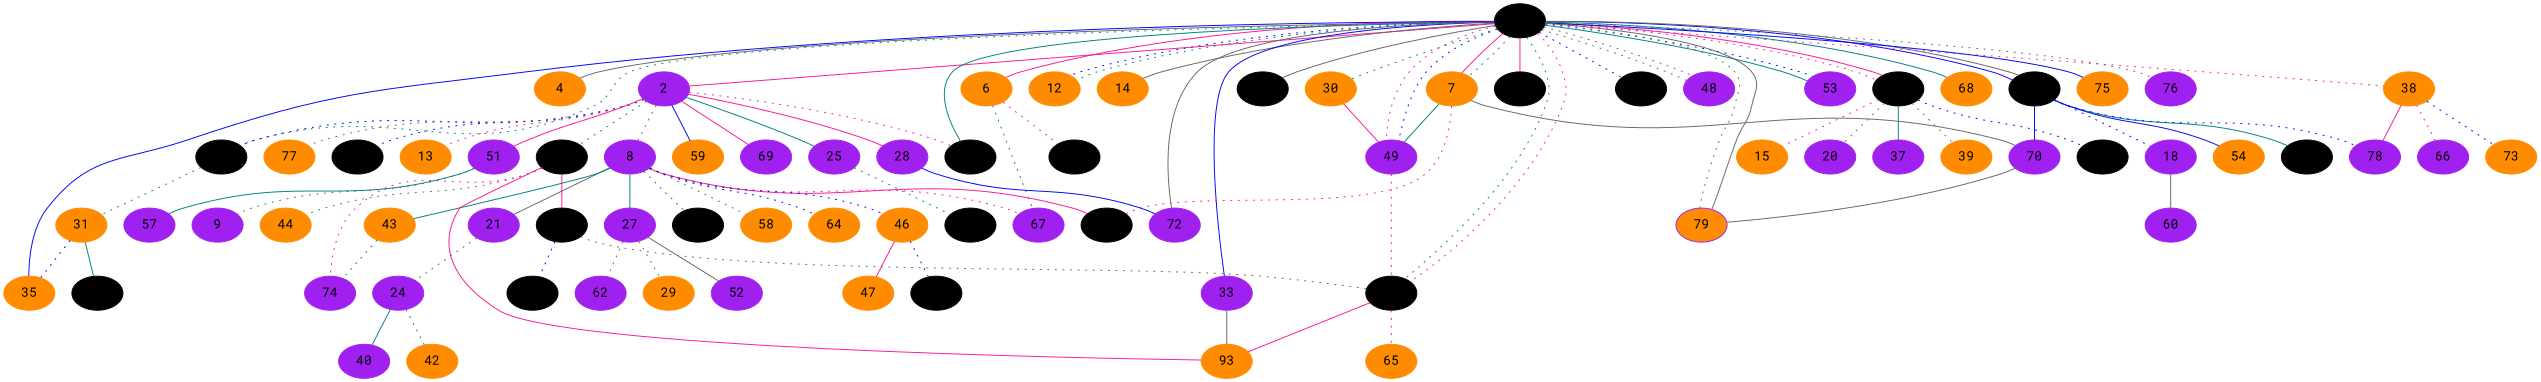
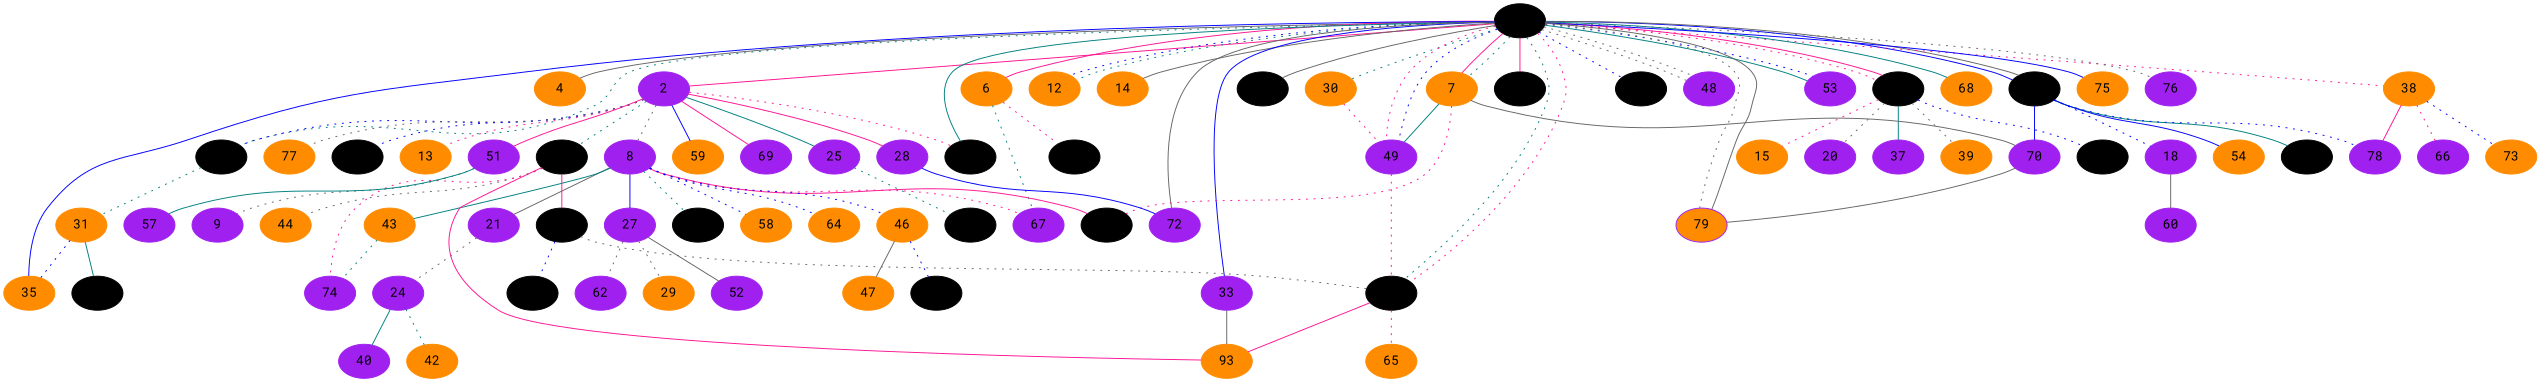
edge "30" -- "49": style solid -> dotted
edge "8" -- "27": color teal -> blue
edge "8" -- "58": color gray40 -> blue
edge "46" -- "47": color deeppink -> gray40
